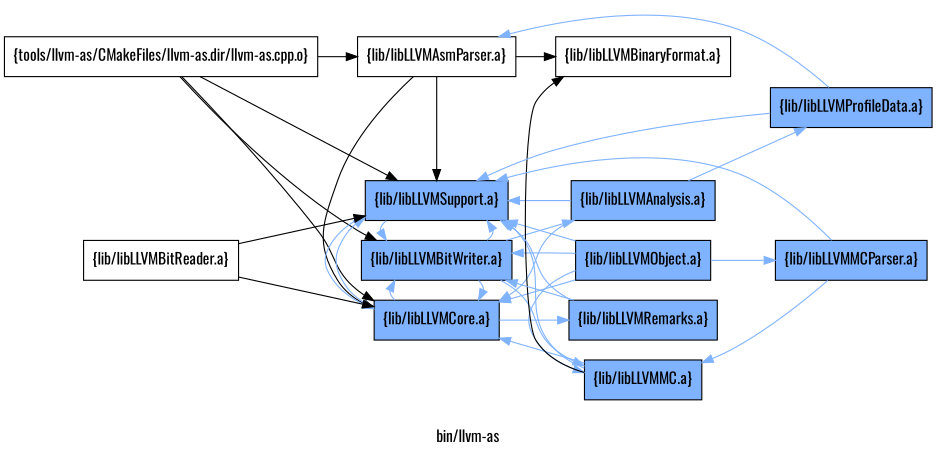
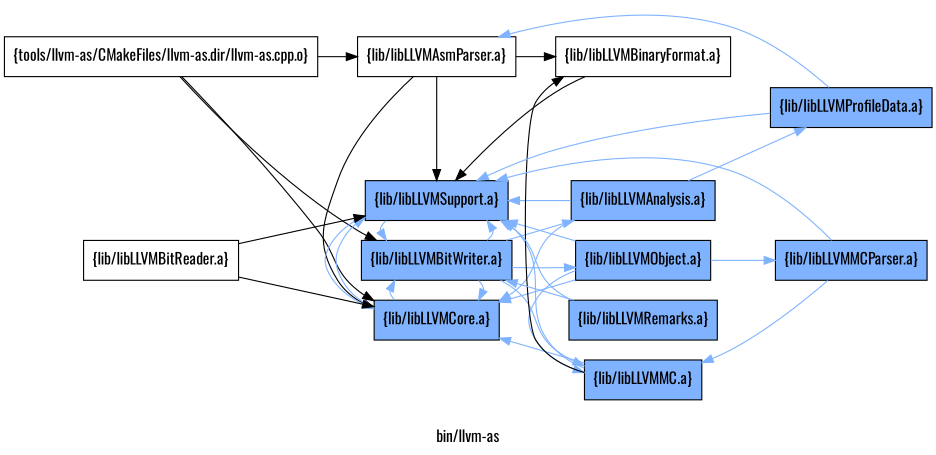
edge "{tools/llvm-as/CMakeFiles/llvm-as.dir/llvm-as.cpp.o}" -> "{lib/libLLVMSupport.a}": now "{lib/libLLVMBinaryFormat.a}" -> "{lib/libLLVMSupport.a}"
edge "{lib/libLLVMObject.a}" -> "{lib/libLLVMBitWriter.a}": reversed
edge "{lib/libLLVMCore.a}" -> "{lib/libLLVMRemarks.a}": removed
